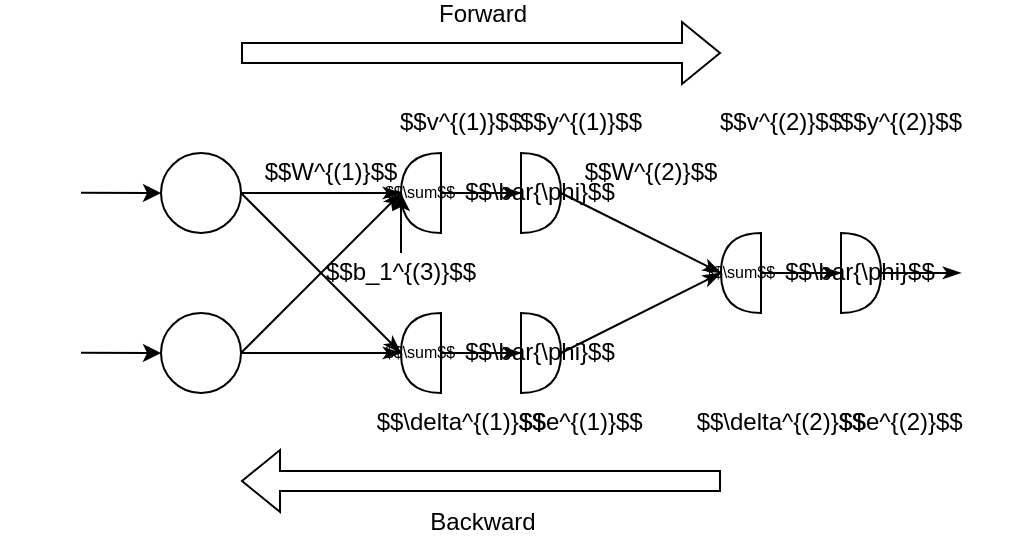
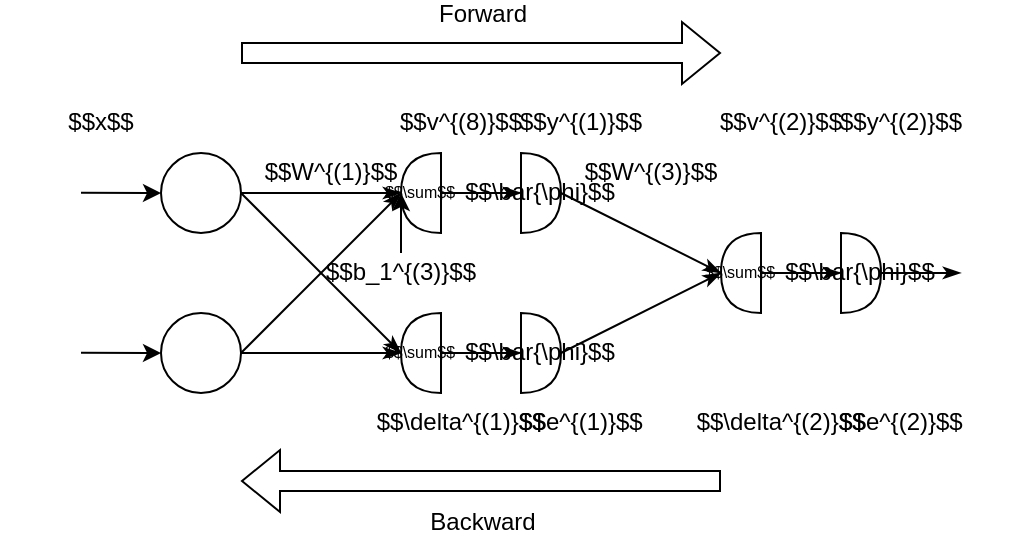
node "$$x$$": added
node "$$v^{(1)}$$": label "$$v^{(1)}$$" -> "$$v^{(8)}$$"
node "$$W^{(2)}$$": label "$$W^{(2)}$$" -> "$$W^{(3)}$$"
